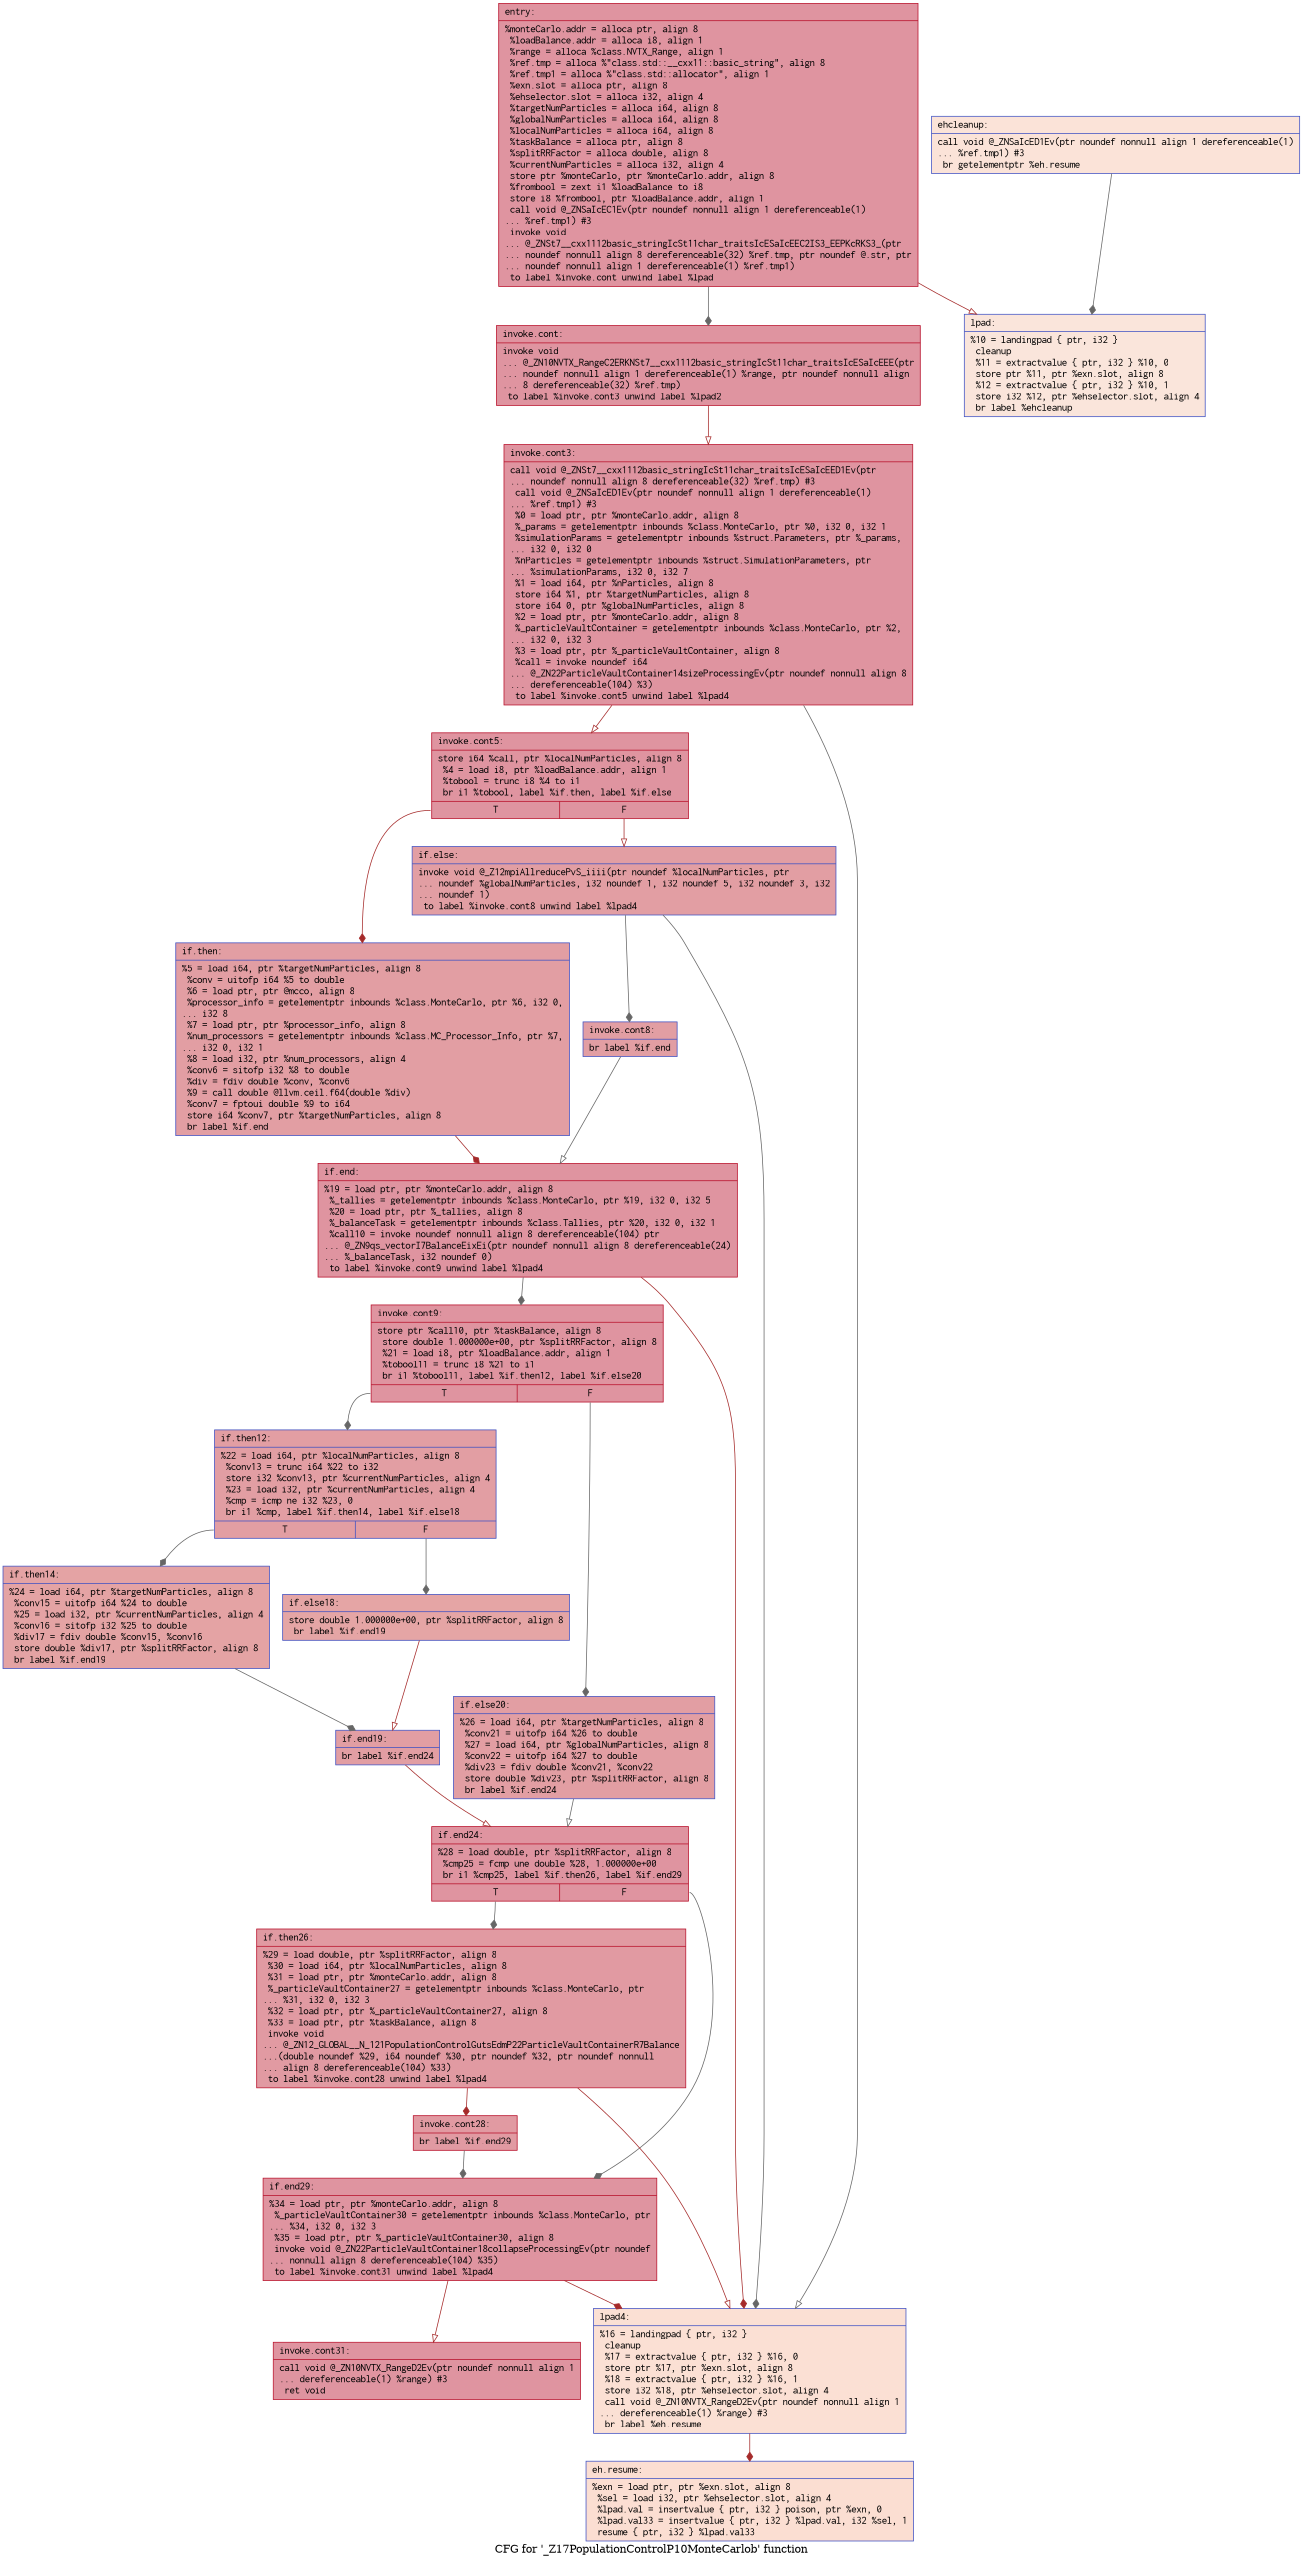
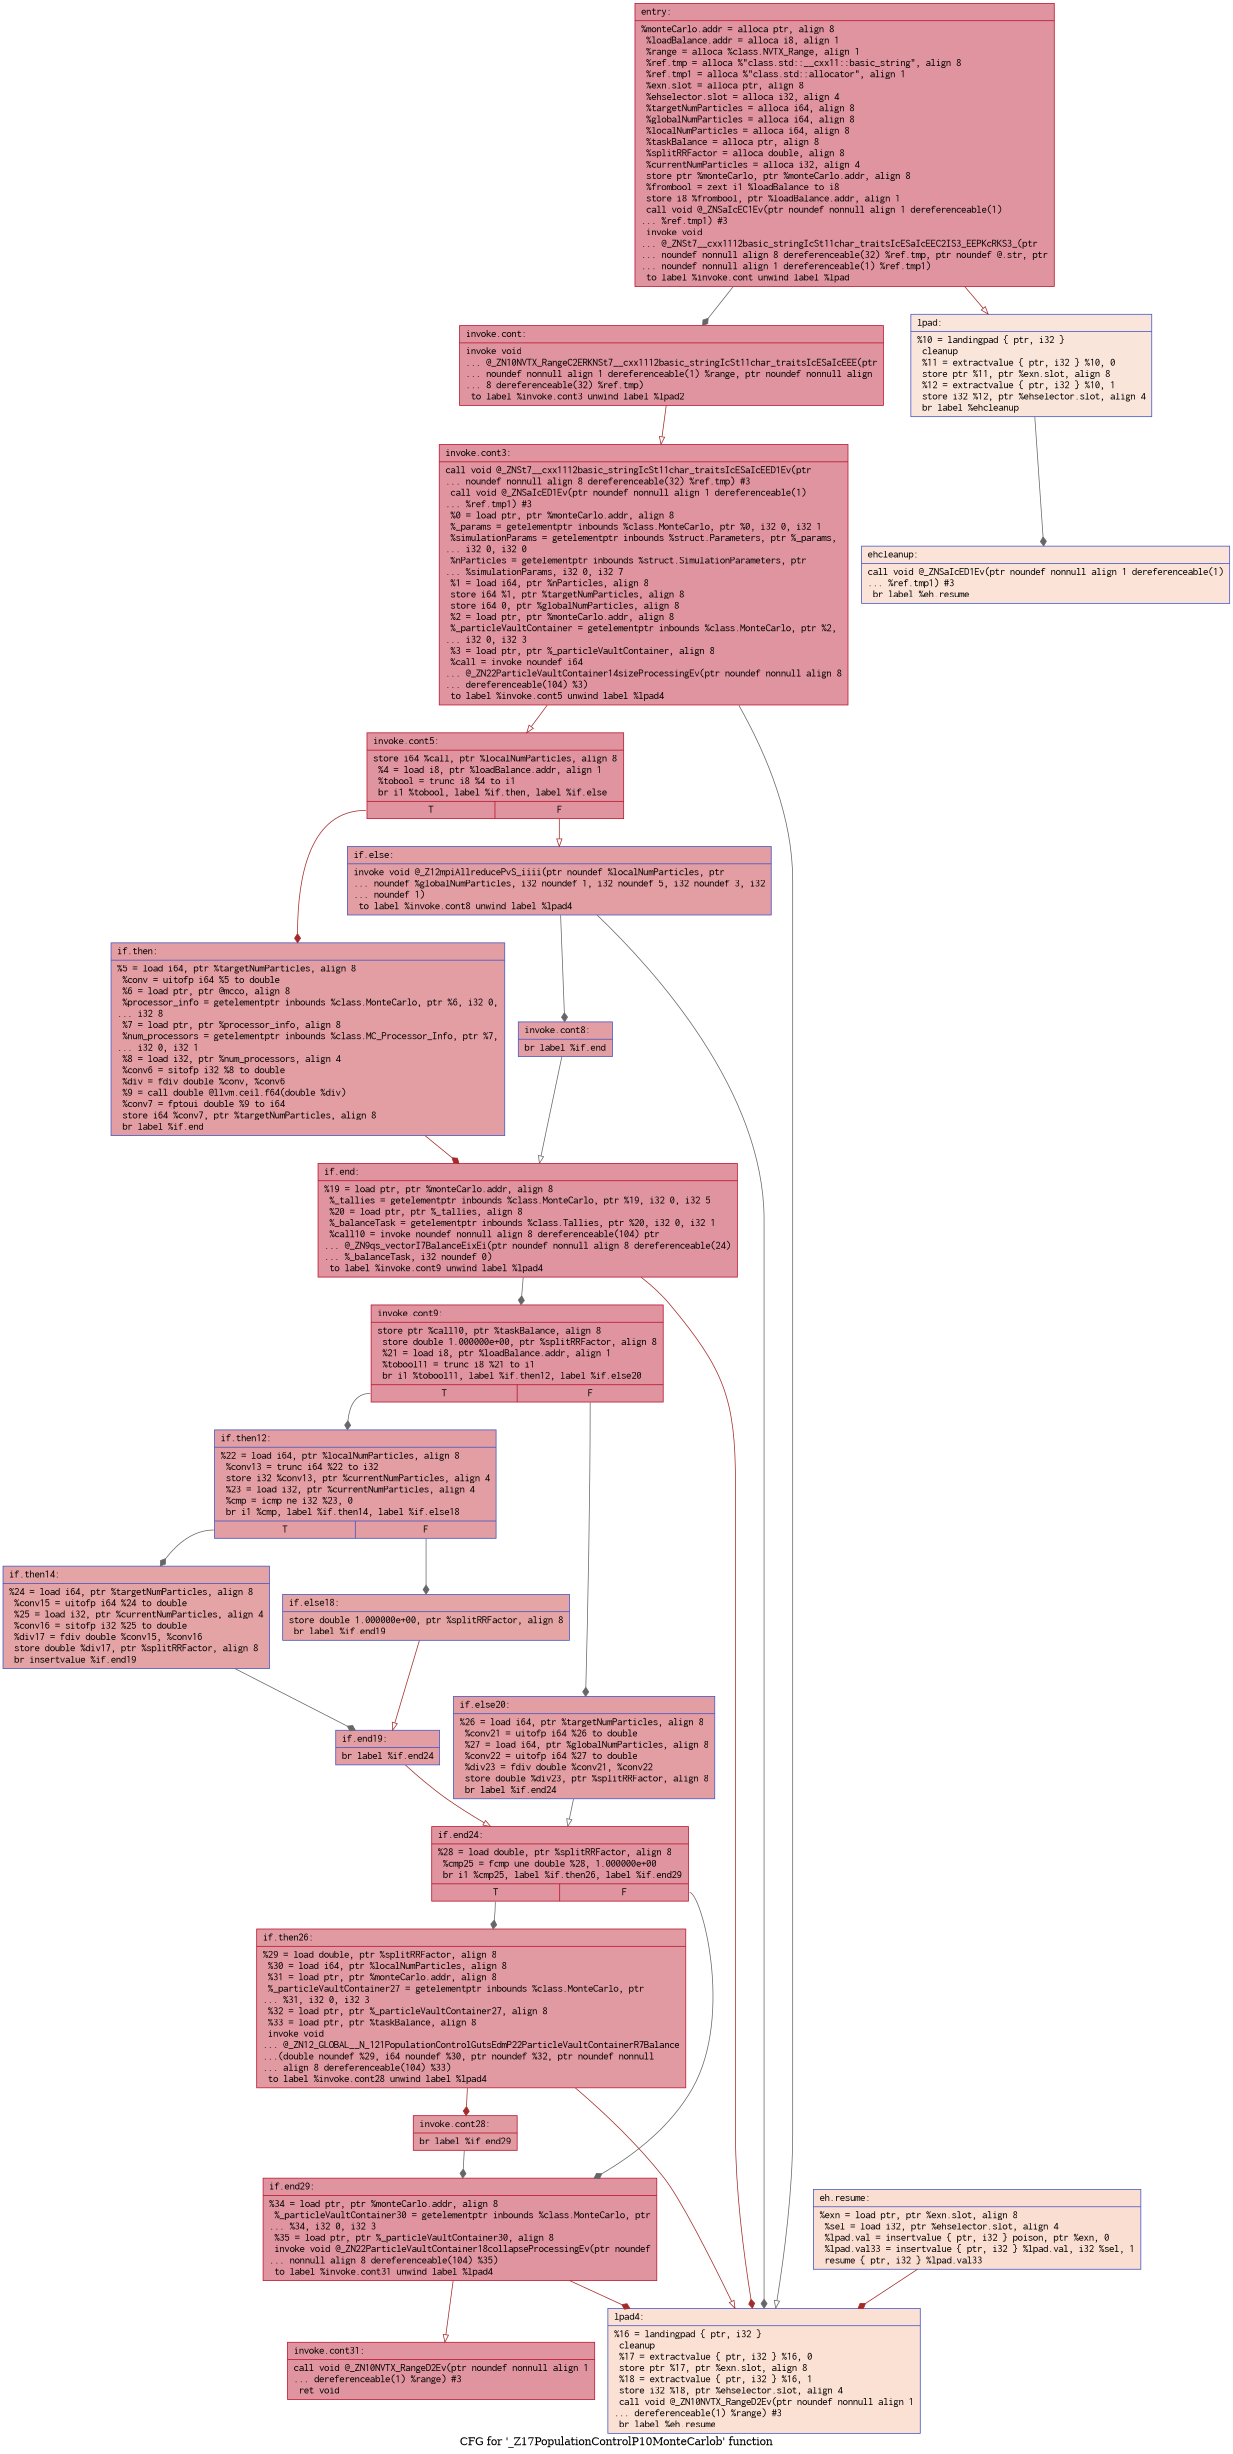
node "ehcleanup:": text "br getelementptr %eh.resume" -> "br label %eh.resume"
edge "ehcleanup:" -> "lpad:": reversed
node "if.then14:": text "br label %if.end19" -> "br insertvalue %if.end19"
edge "lpad4:" -> "eh.resume:": reversed
